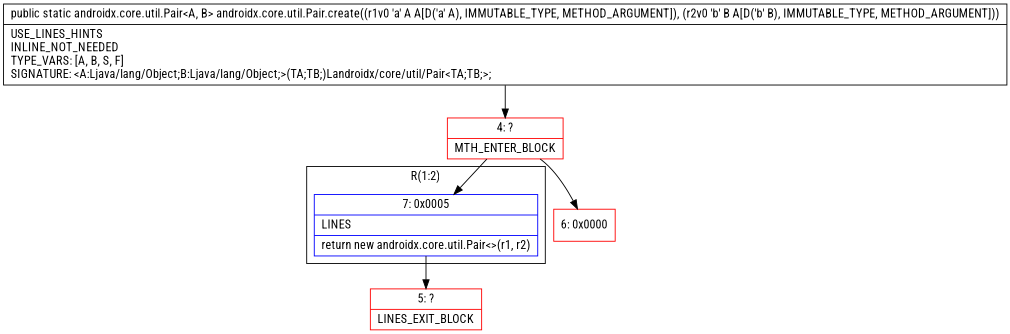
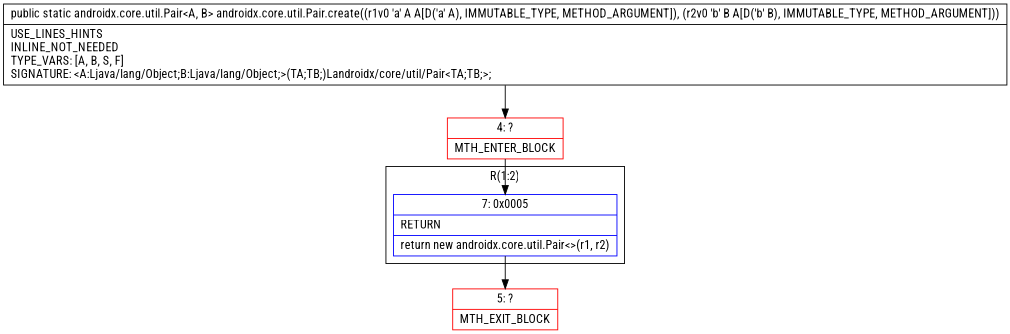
node "7: 0x0005": text "LINES" -> "RETURN"
node "6: 0x0000": removed
node "5: ?": text "LINES_EXIT_BLOCK" -> "MTH_EXIT_BLOCK"
